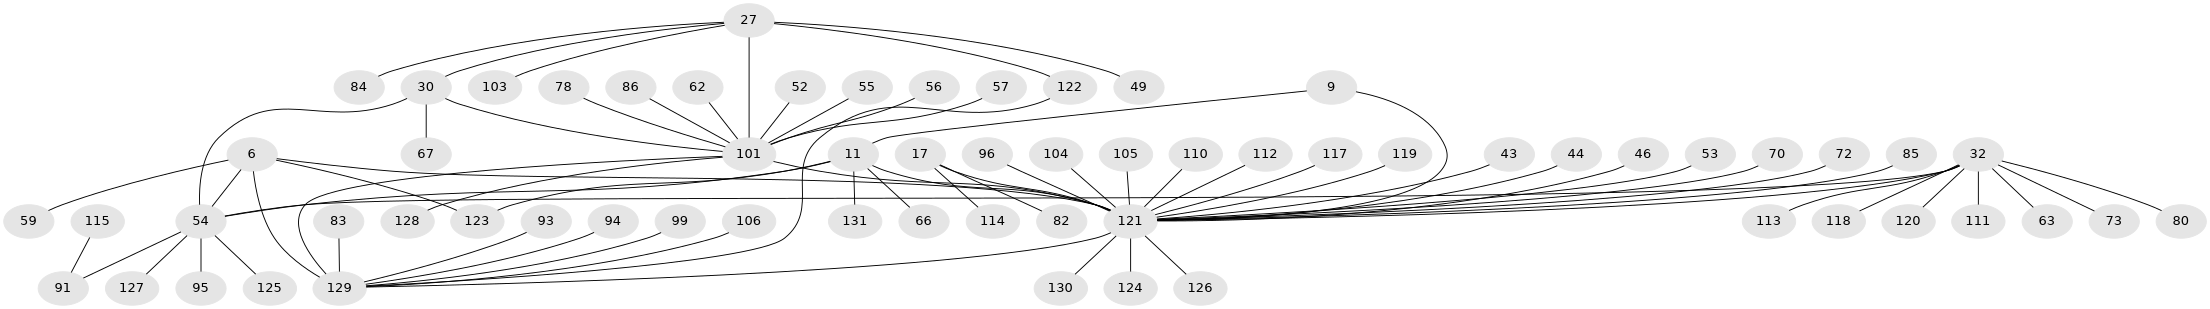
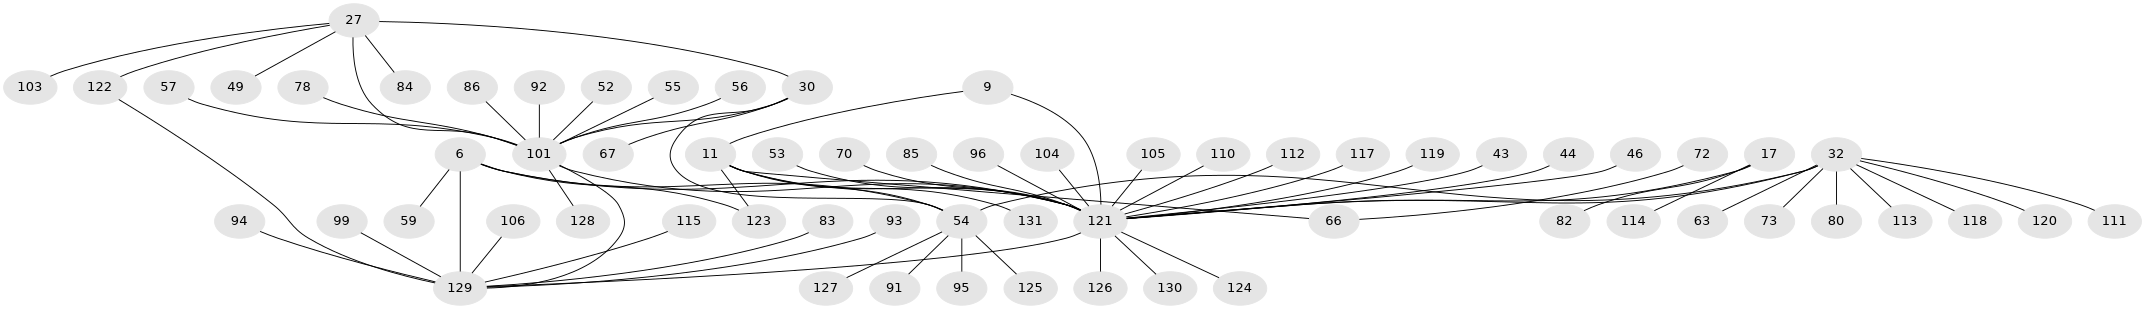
node "62": label "62" -> "92"
edge "72" -- "121": now "72" -- "66"
edge "115" -- "91": now "115" -- "129"
